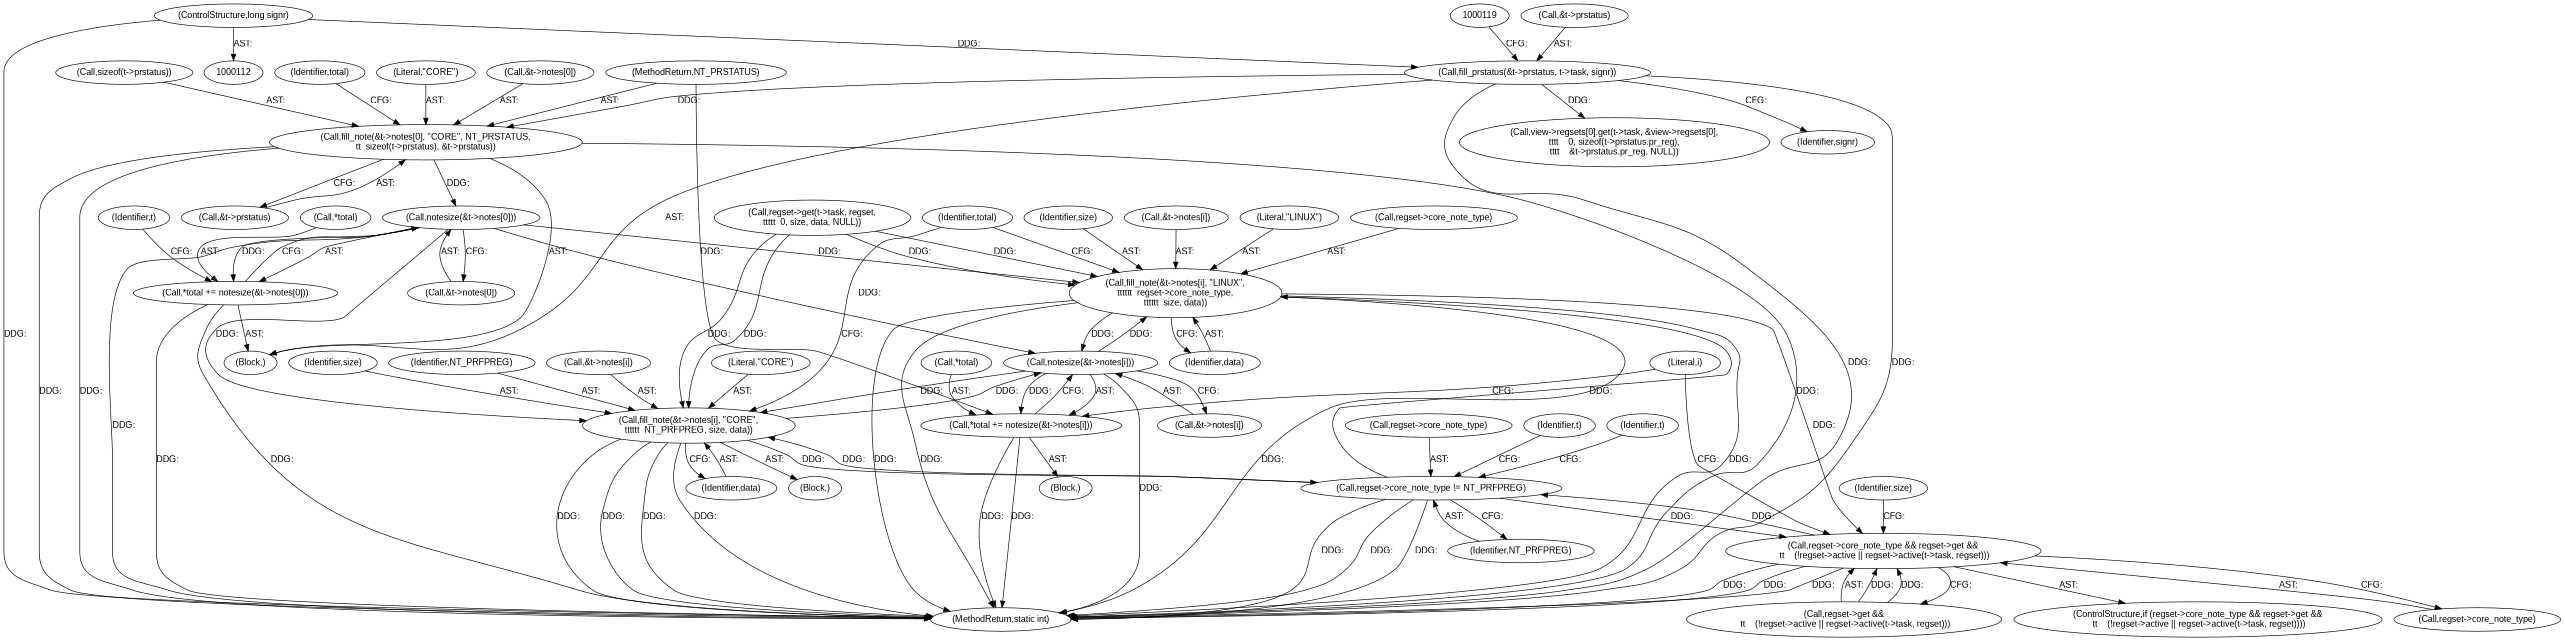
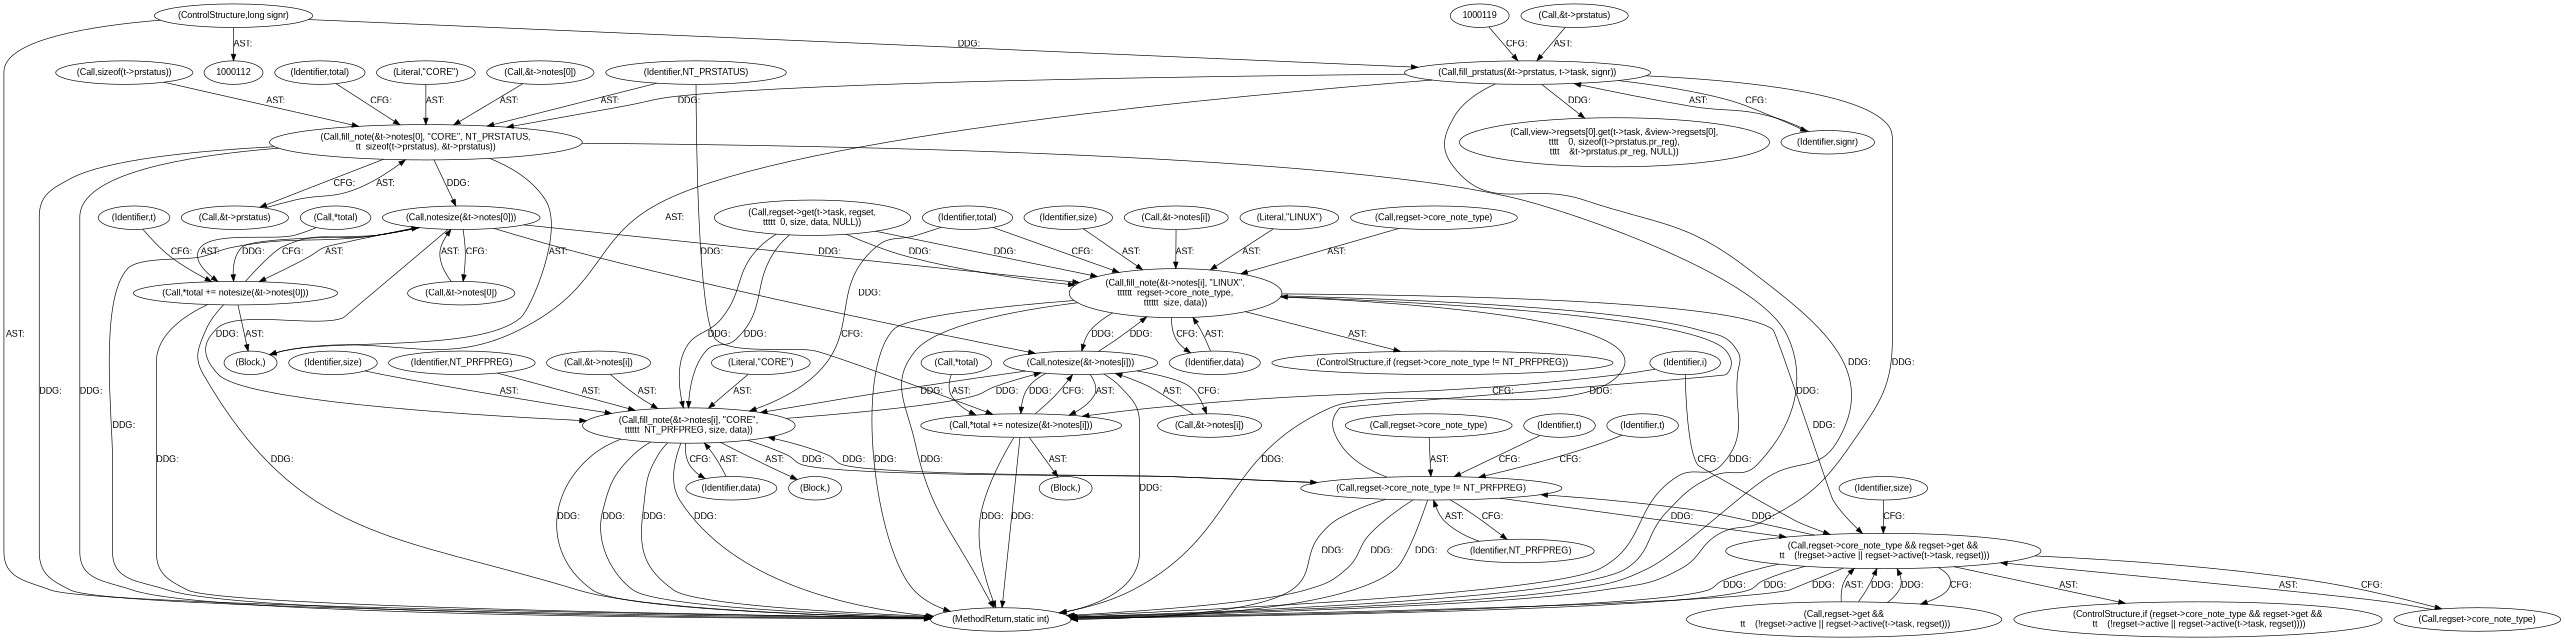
node "(MethodReturn,NT_PRSTATUS)": label "(MethodReturn,NT_PRSTATUS)" -> "(Identifier,NT_PRSTATUS)"
edge "(Identifier,signr)" -> "(Call,fill_prstatus(&t->prstatus, t->task, signr))": added, label "AST:"
edge "(ControlStructure,long signr)" -> "(MethodReturn,static int)": label "DDG: " -> "AST: "
node "(ControlStructure,if (regset->core_note_type != NT_PRFPREG))": added
node "(Literal,i)": label "(Literal,i)" -> "(Identifier,i)"
